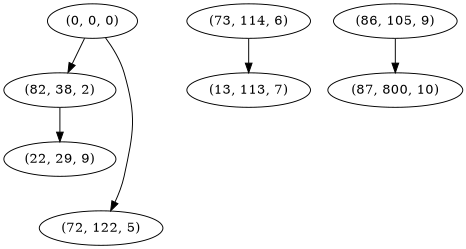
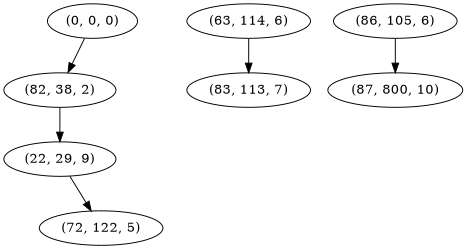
node "(73, 114, 6)": label "(73, 114, 6)" -> "(63, 114, 6)"
node "(86, 105, 9)": label "(86, 105, 9)" -> "(86, 105, 6)"
node "(13, 113, 7)": label "(13, 113, 7)" -> "(83, 113, 7)"
edge "(0, 0, 0)" -> "(72, 122, 5)": now "(22, 29, 9)" -> "(72, 122, 5)"
